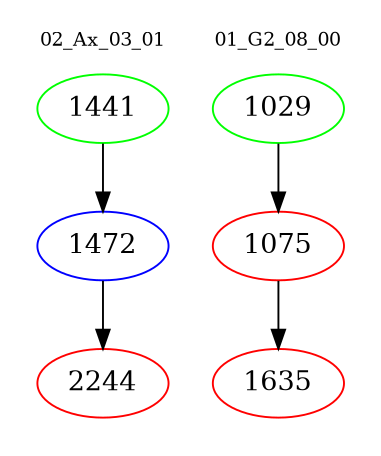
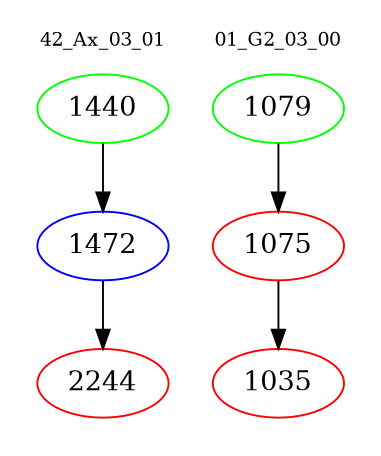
cluster "02_Ax_03_01": label "02_Ax_03_01" -> "42_Ax_03_01"
cluster "01_G2_08_00": label "01_G2_08_00" -> "01_G2_03_00"
node "1441": label "1441" -> "1440"
node "1029": label "1029" -> "1079"
node "1635": label "1635" -> "1035"
